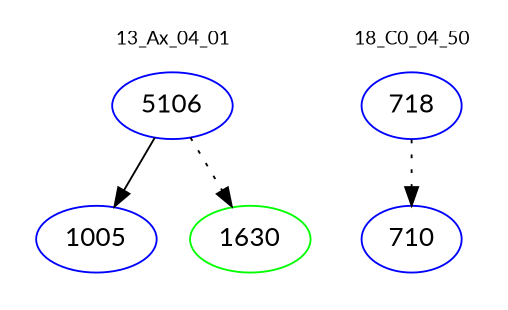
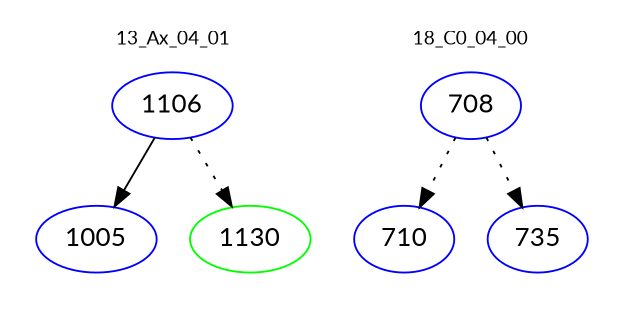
cluster "18_C0_04_50": label "18_C0_04_50" -> "18_C0_04_00"
node "5106": label "5106" -> "1106"
node "718": label "718" -> "708"
node "1630": label "1630" -> "1130"
node "735": added
